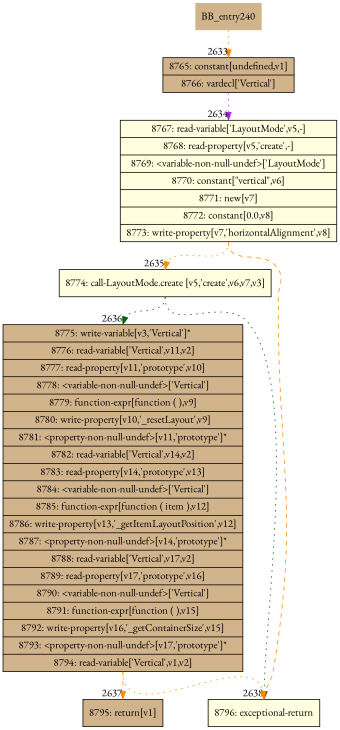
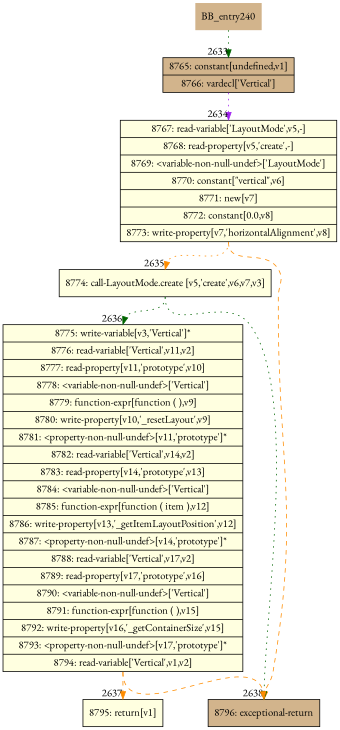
edge "BB_entry240" -> "8765: constant[undefined,v1]": color darkorange -> darkgreen
node "8775: write-variable[v3,'Vertical']*": fillcolor tan -> lightyellow
edge "8775: write-variable[v3,'Vertical']*" -> "8796: exceptional-return": style dotted -> dashed
node "8795: return[v1]": fillcolor tan -> lightyellow
node "8796: exceptional-return": fillcolor lightyellow -> tan
